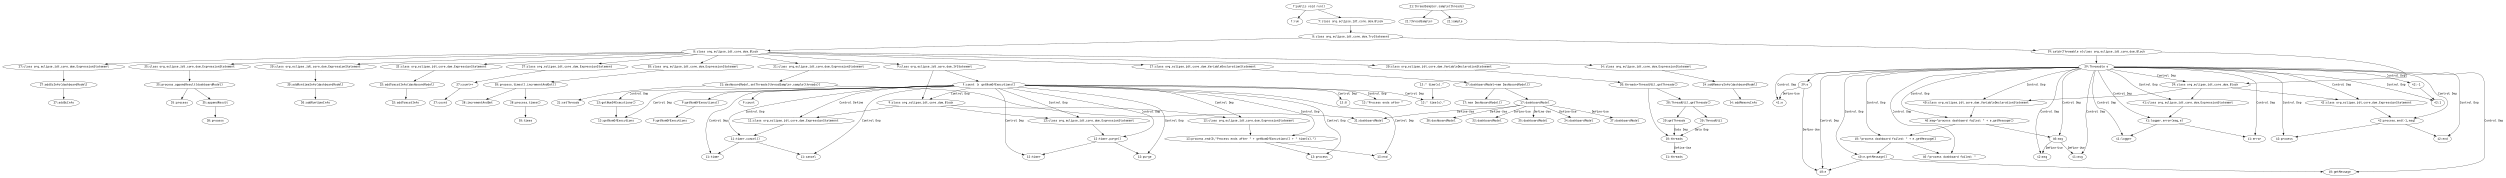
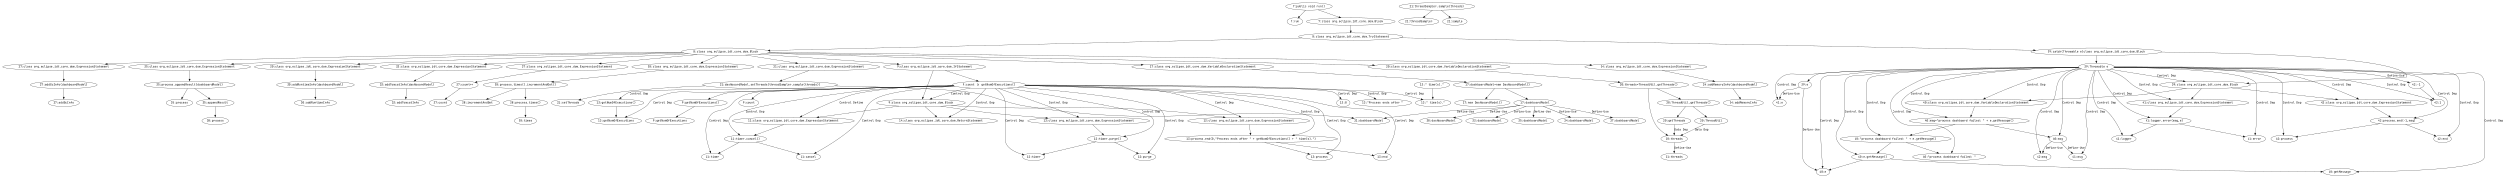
edge "39:Throwable e" -> "42:-1": label "Control Dep" -> "Define-Use"
node "14:class org.eclipse.jdt.core.dom.ReturnStatement": added
